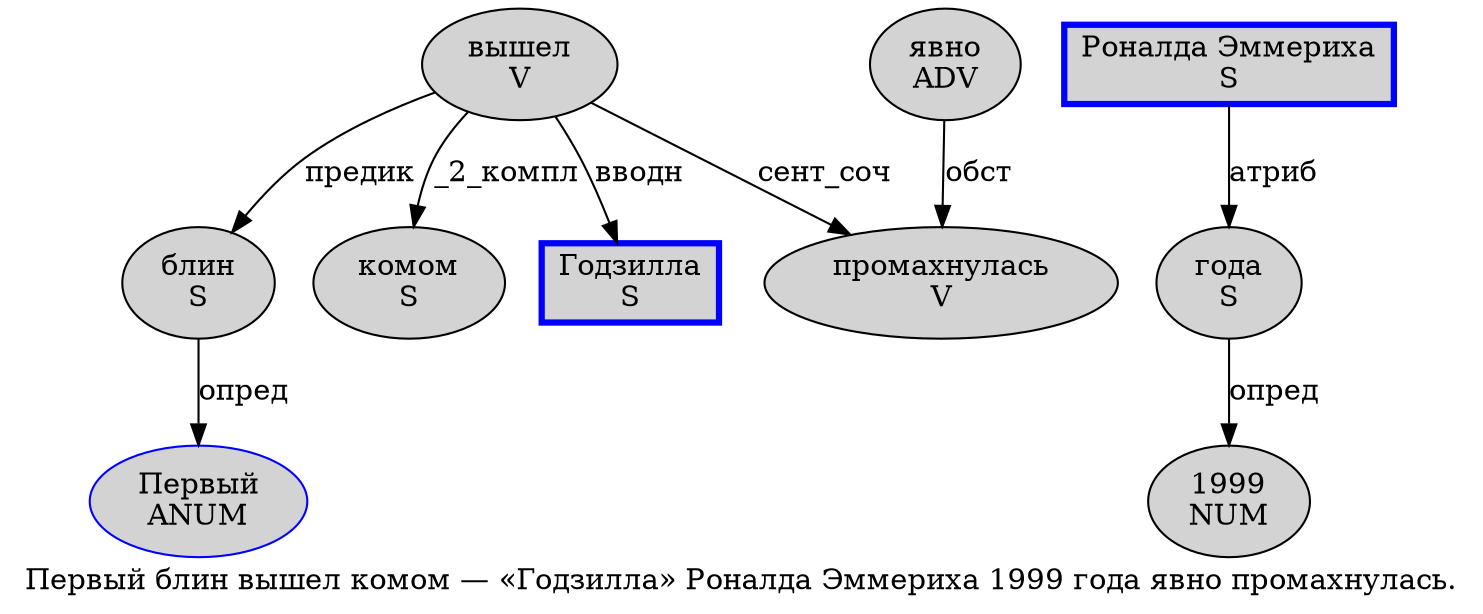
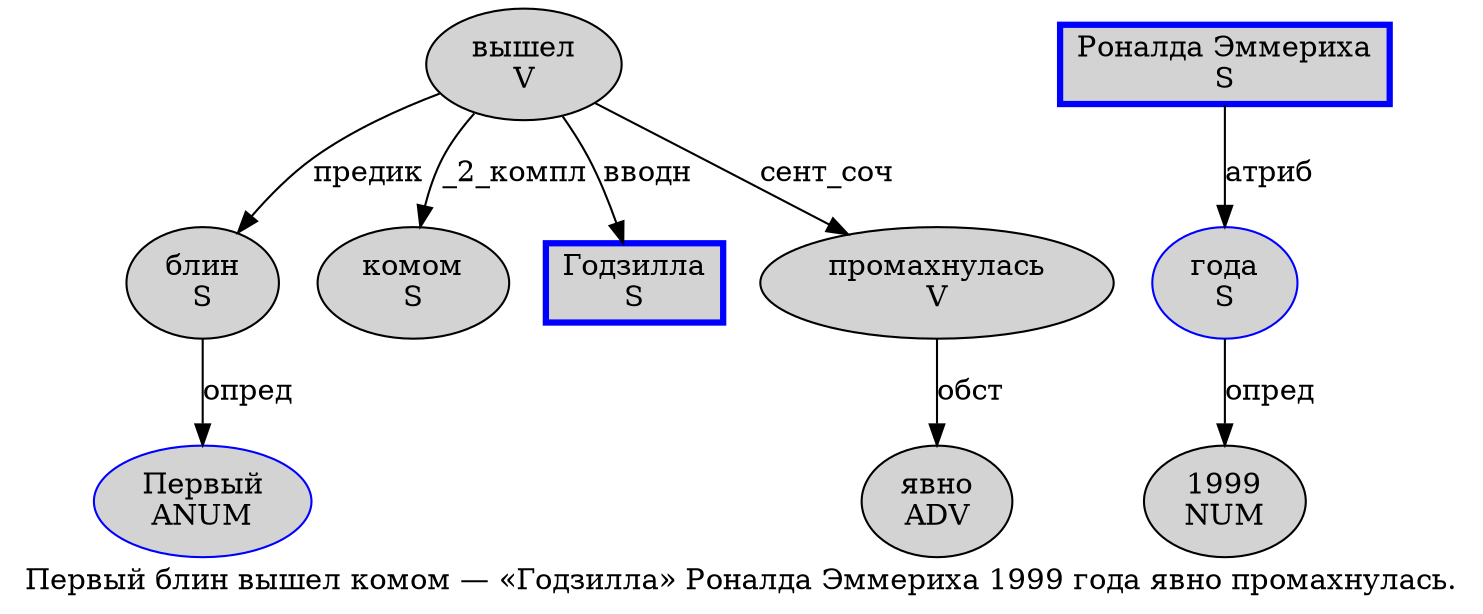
edge "явно ADV" -> "промахнулась V": reversed
node "года S": color black -> blue
